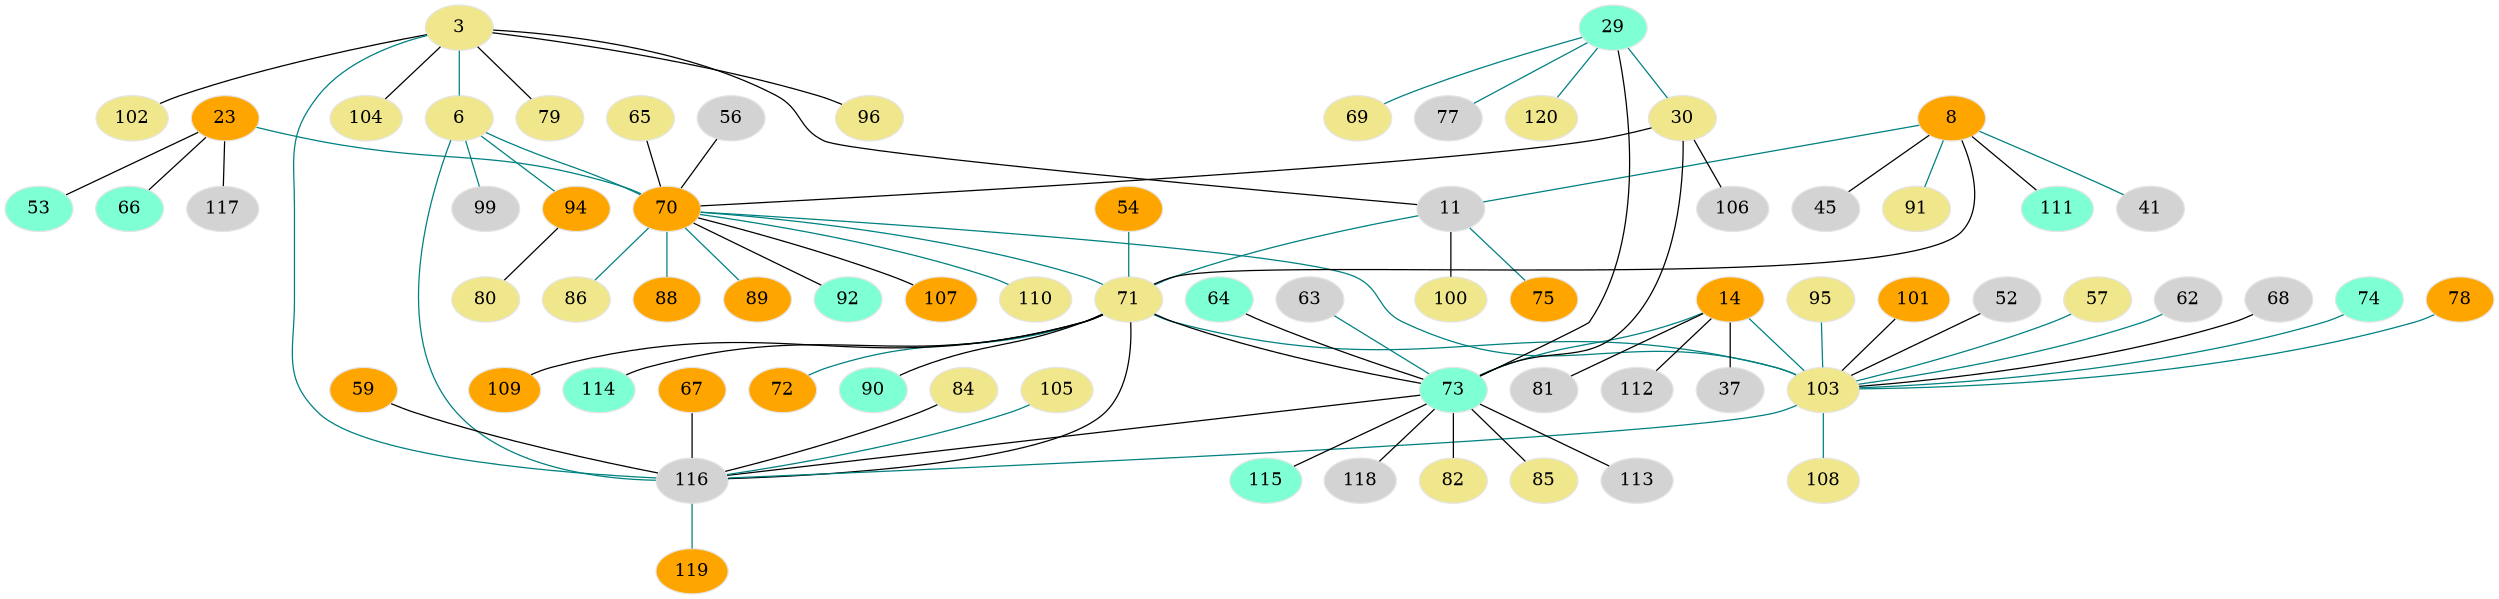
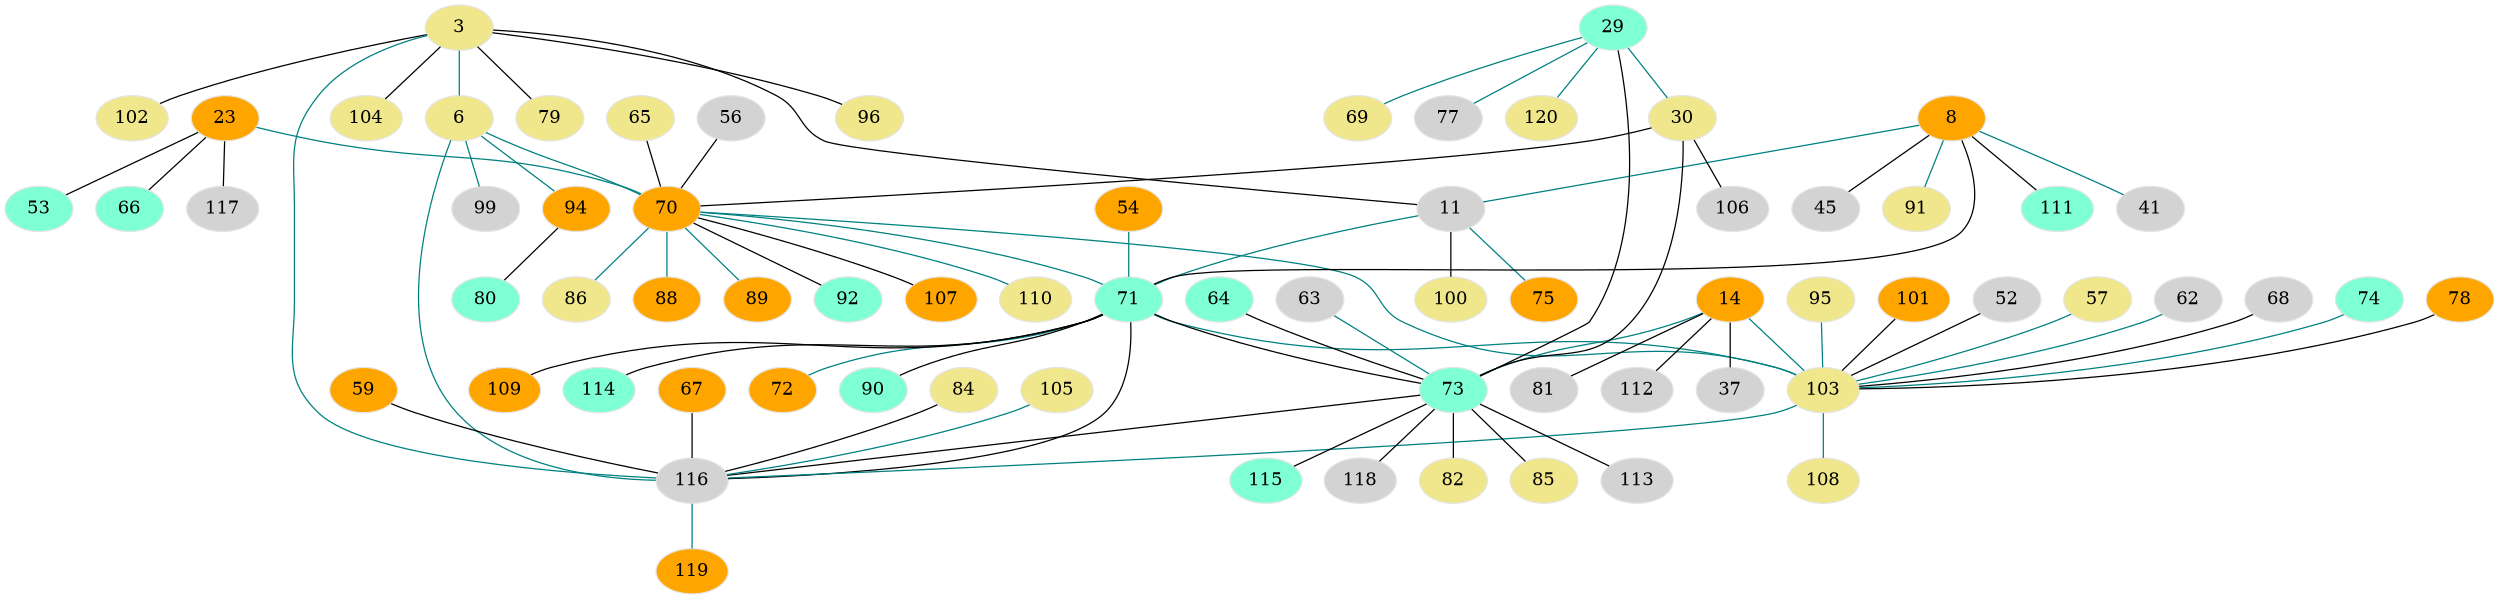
node "80": fillcolor khaki -> aquamarine
node "71": fillcolor khaki -> aquamarine
edge "78" -- "103": color teal -> black
